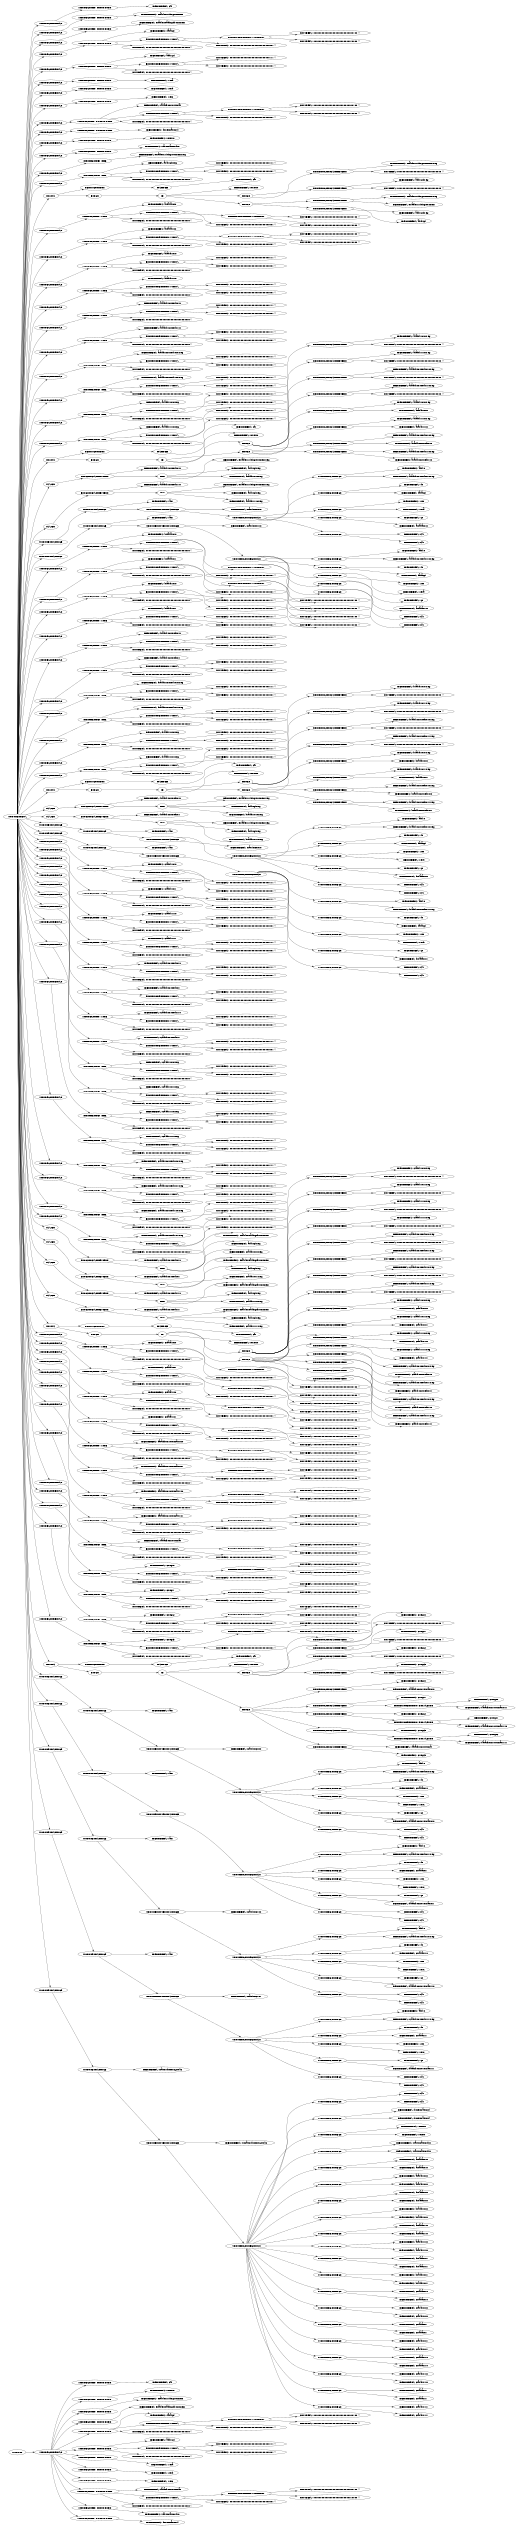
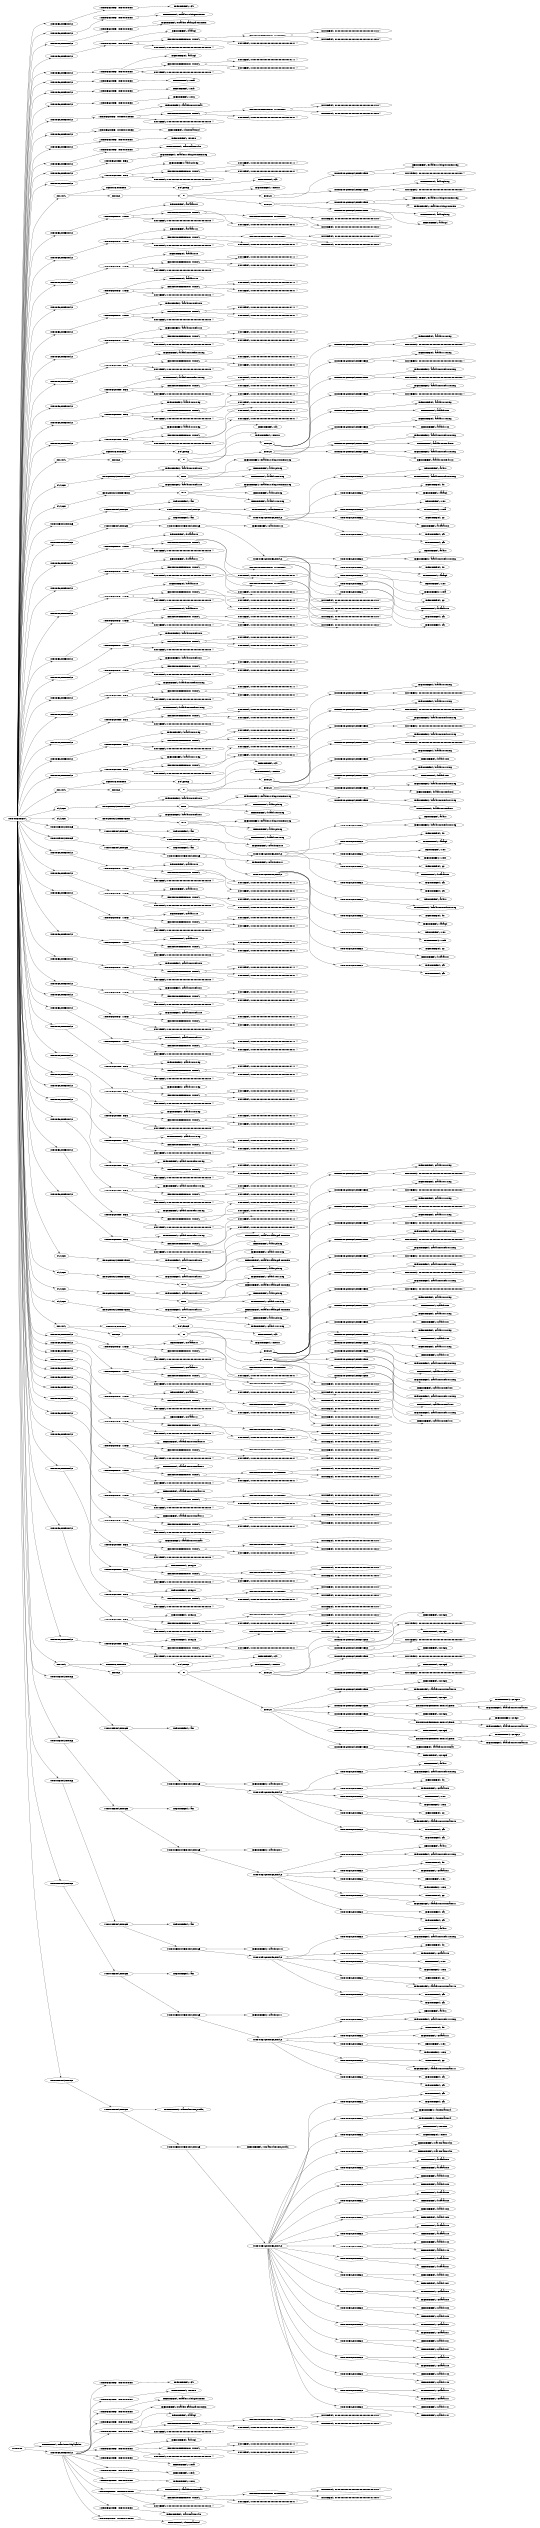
node "IDENTIFIERS: matrix_B_0_1": added
node "IDENTIFIERS: matrix_c_0_1": added
node "IDENTIFIERS: matrix_multiplication": added
